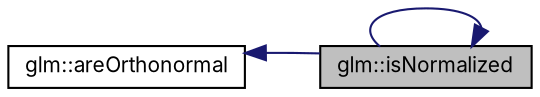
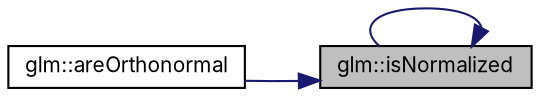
edge "glm::isNormalized" -> "glm::areOrthonormal": reversed
